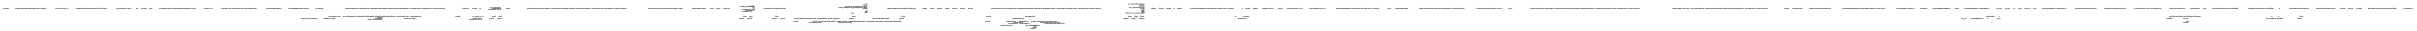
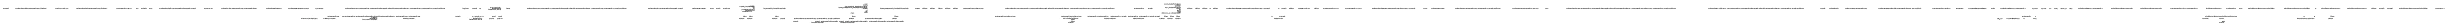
edge "nameComparer.Equals(a.Item1.Name, arguments.First())" -> "System.Collections.Generic.IEnumerable<string>": reversed
